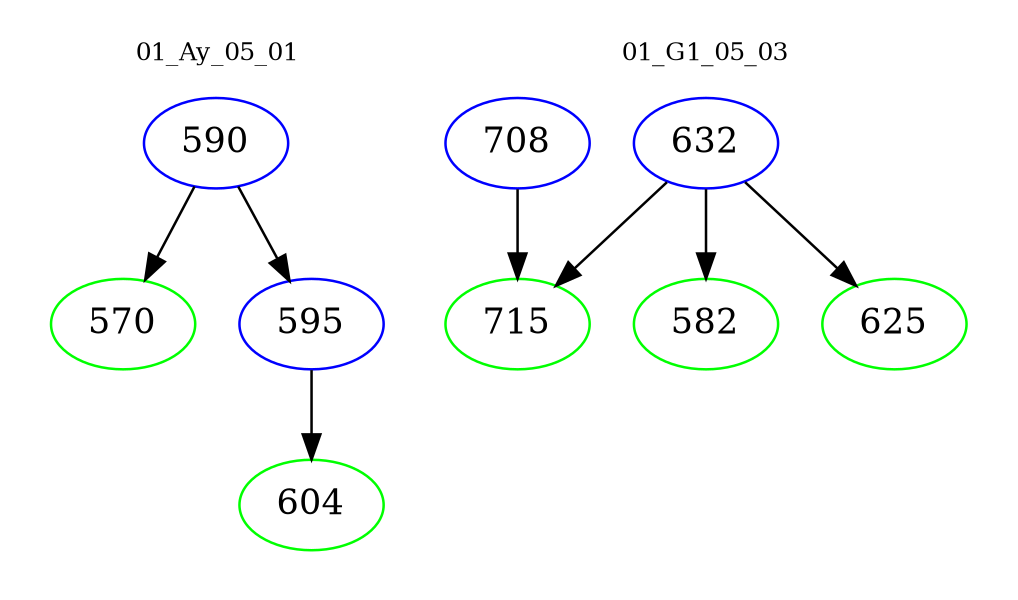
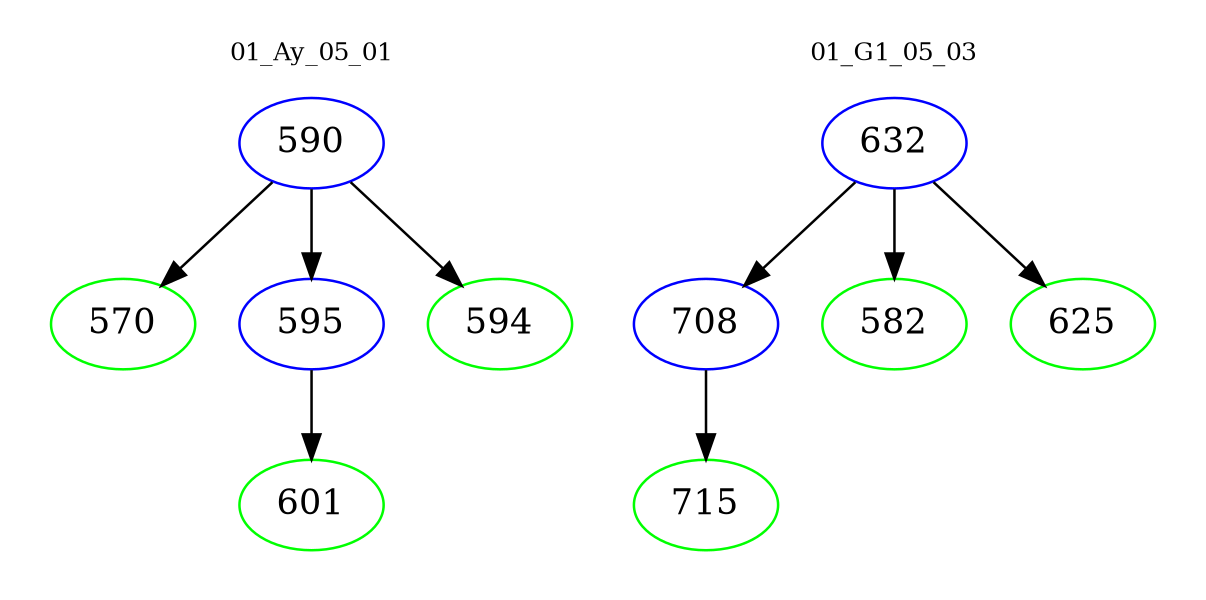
edge "632" -> "715": now "632" -> "708"
node "594": added
node "604": label "604" -> "601"
